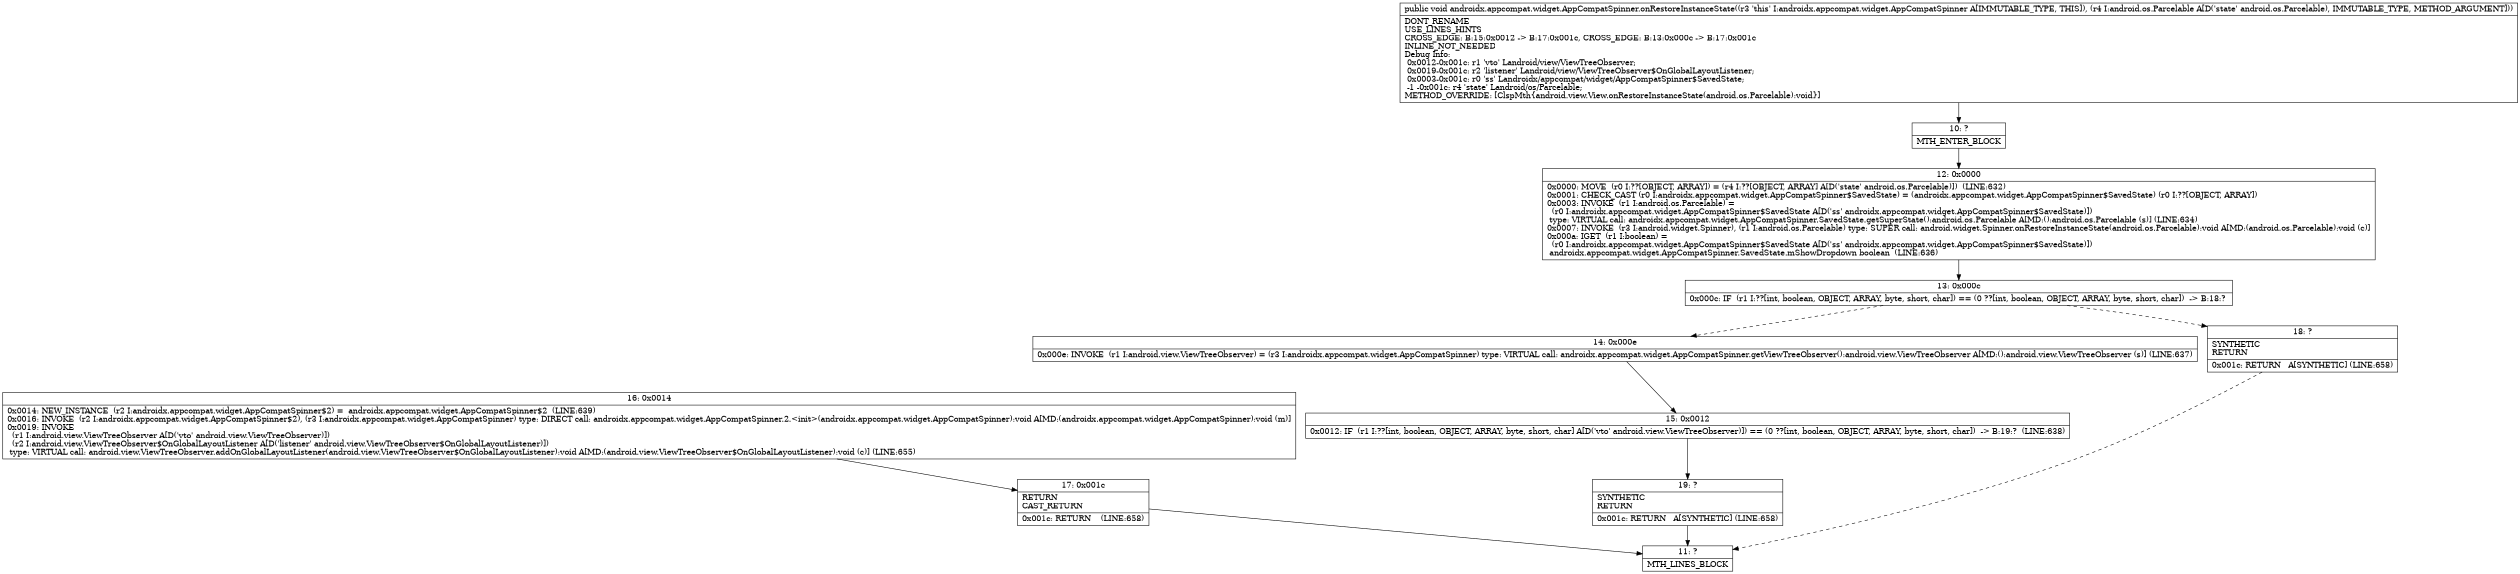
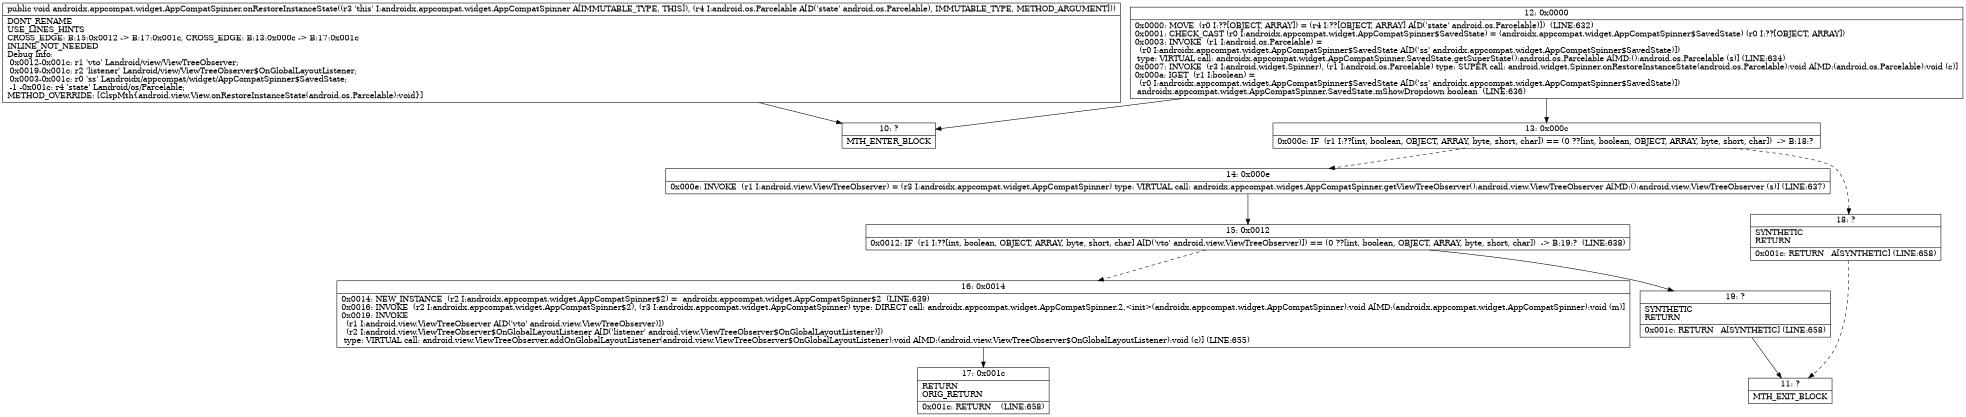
edge "10: ?" -> "12: 0x0000": reversed
edge "15: 0x0012" -> "16: 0x0014": added
node "17: 0x001c": text "CAST_RETURN" -> "ORIG_RETURN"
edge "17: 0x001c" -> "11: ?": removed
node "11: ?": text "MTH_LINES_BLOCK" -> "MTH_EXIT_BLOCK"
